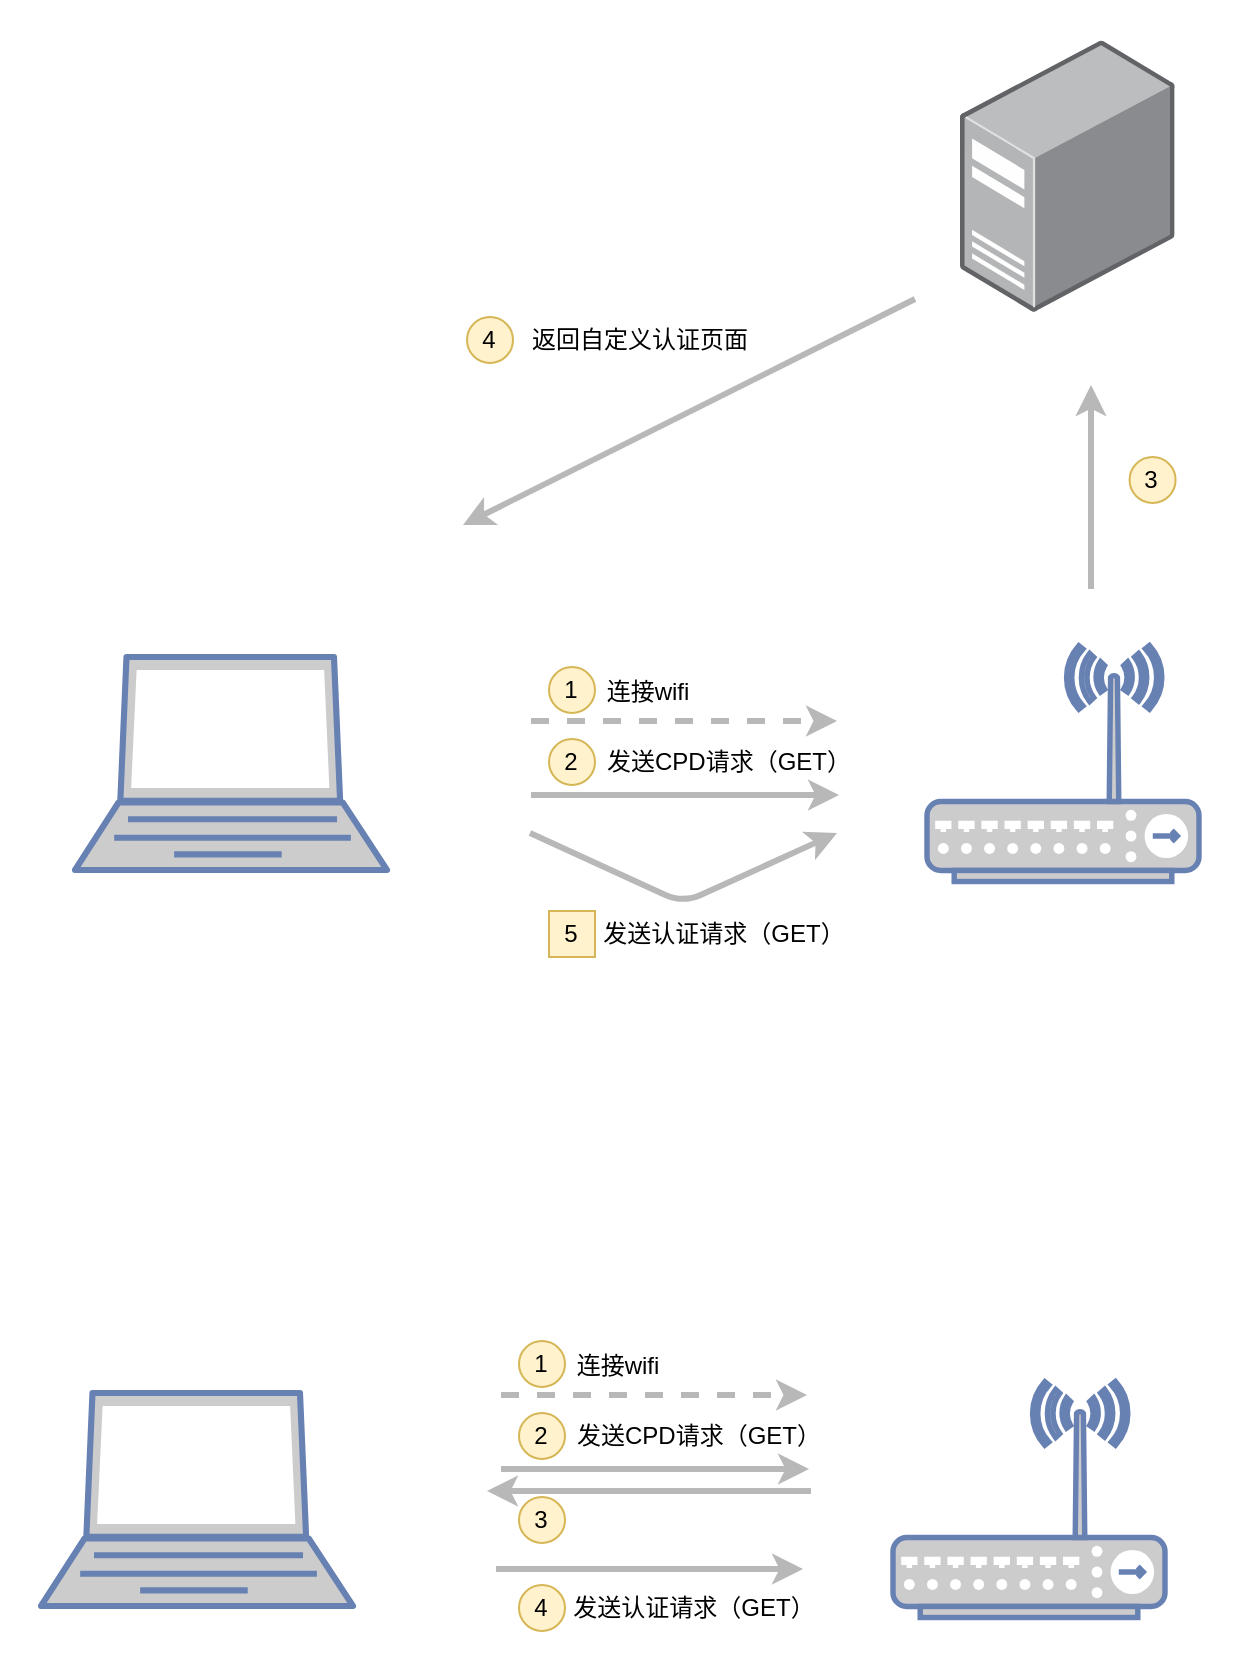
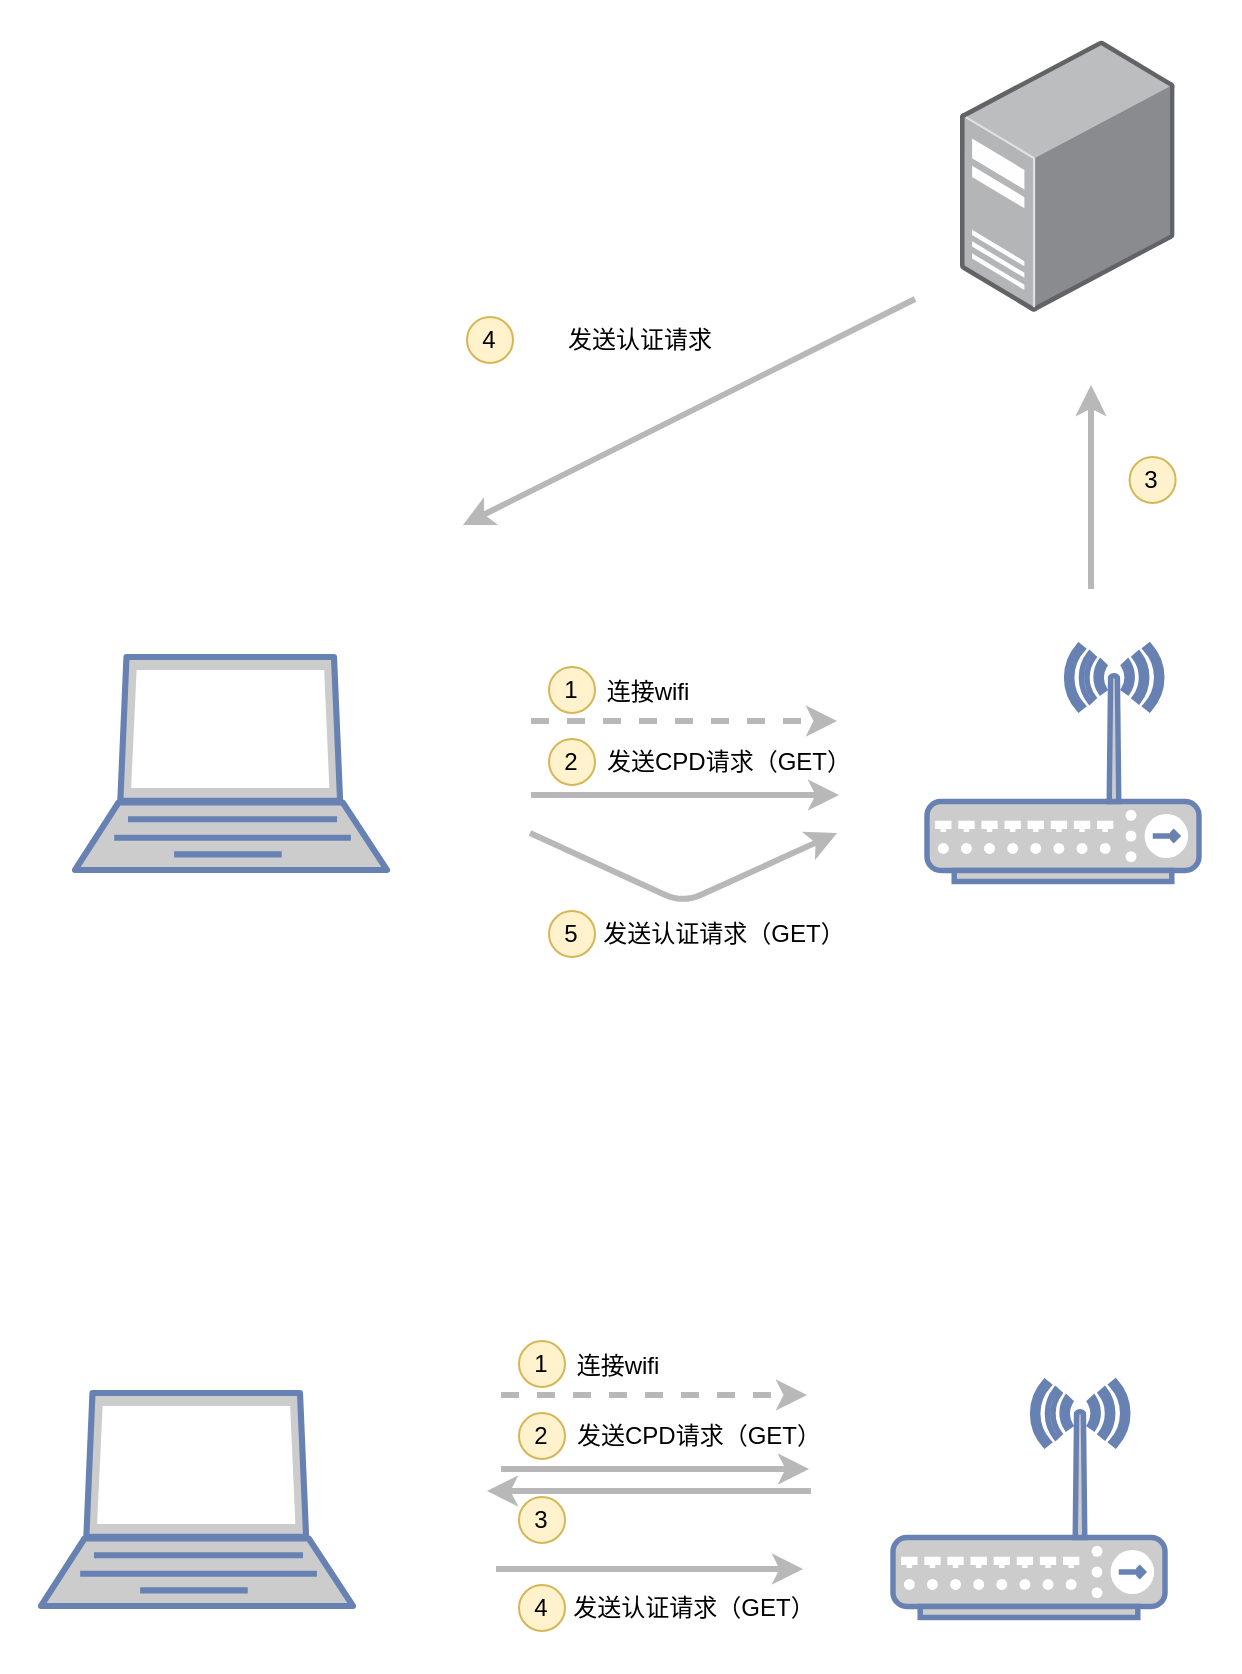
node "返回自定义认证页面": label "返回自定义认证页面" -> "发送认证请求"
node "5": shape rectangle -> ellipse
